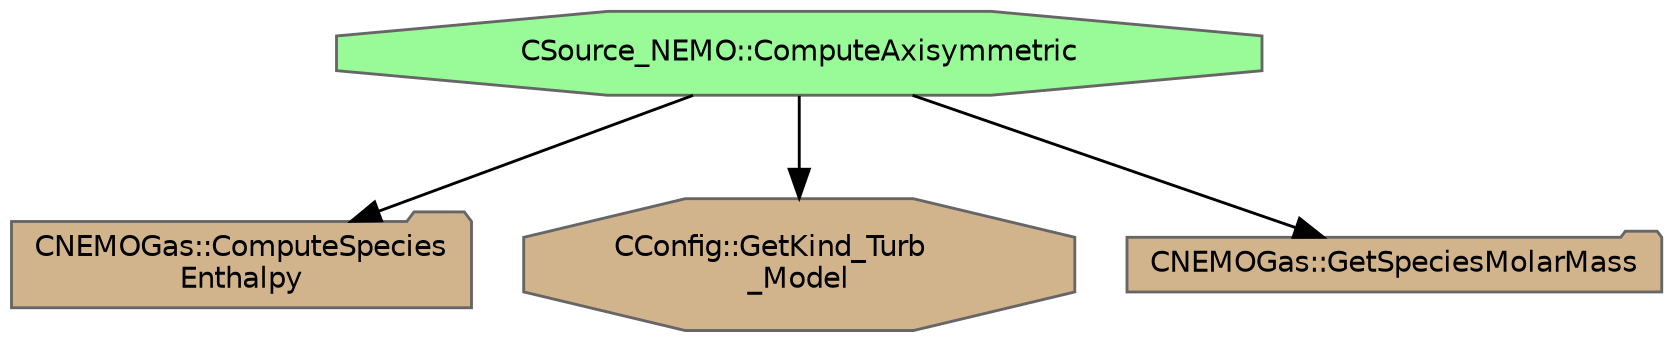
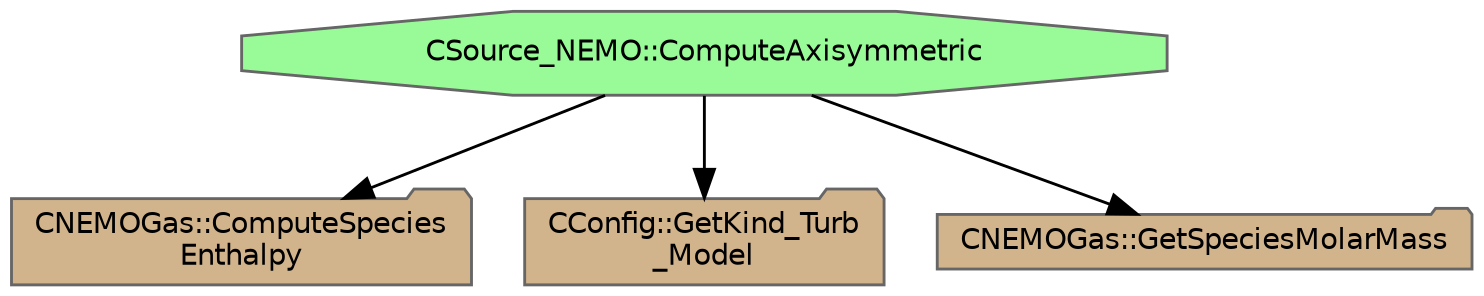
node "CConfig::GetKind_Turb _Model": shape octagon -> folder
